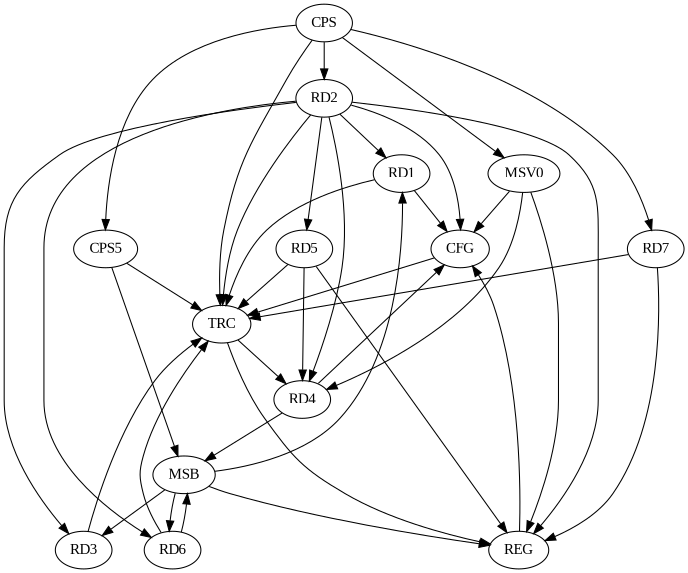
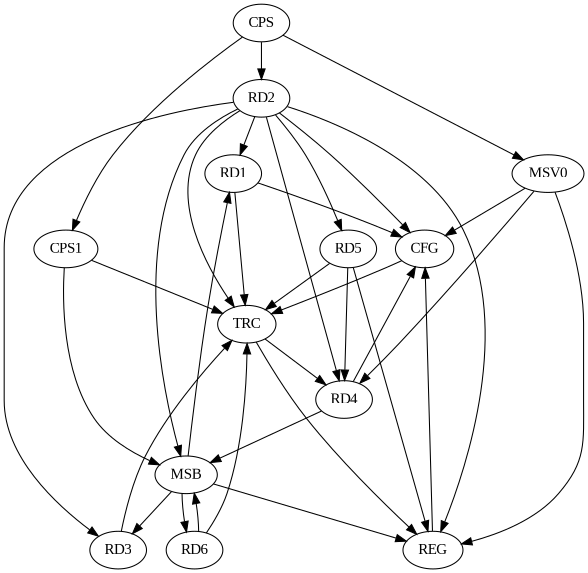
edge "CPS" -> "TRC": removed
node "CPS5": label "CPS5" -> "CPS1"
node "RD7": removed
edge "RD2" -> "RD6": now "RD2" -> "MSB"
